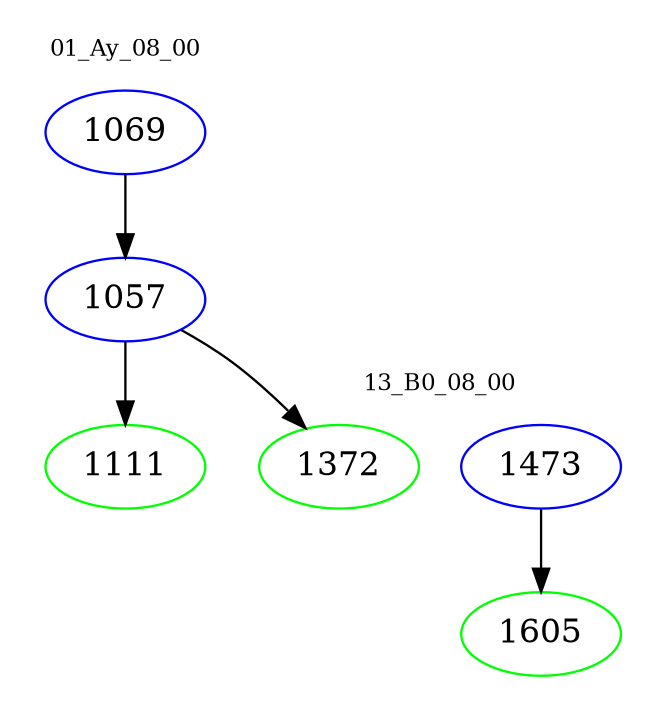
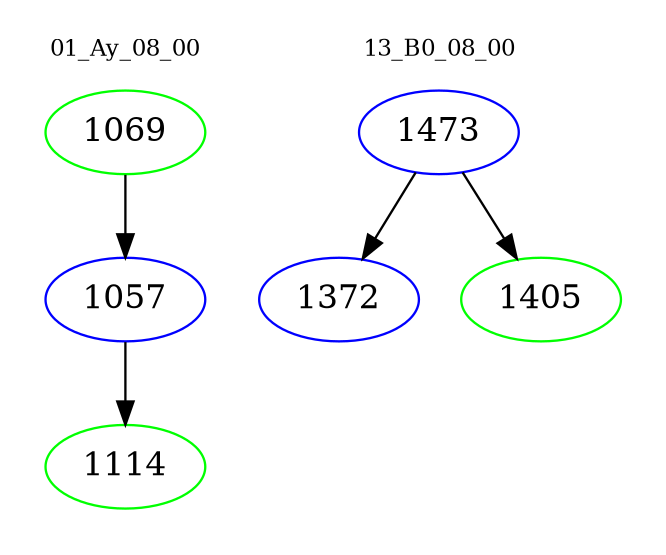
node "1069": color blue -> green
edge "1057" -> "1372": now "1473" -> "1372"
node "1111": label "1111" -> "1114"
node "1372": color green -> blue
node "1605": label "1605" -> "1405"
